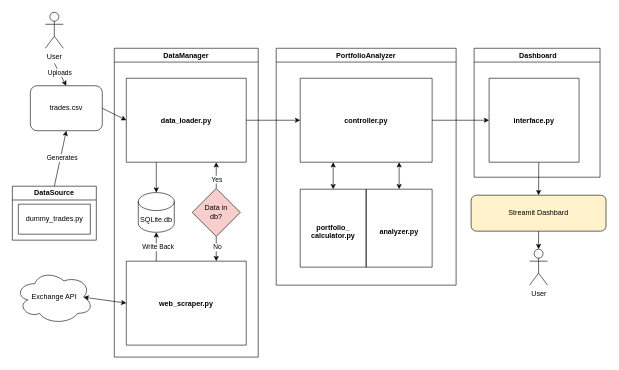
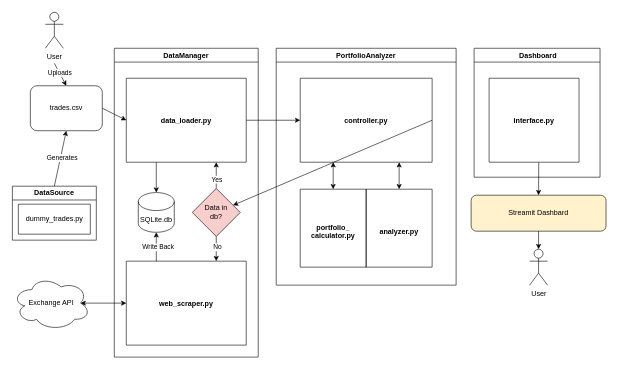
edge "controller.py" -> "interface.py": now "controller.py" -> "Data in db?"
node "Exchange API": moved (54, 297) -> (51, 303)
